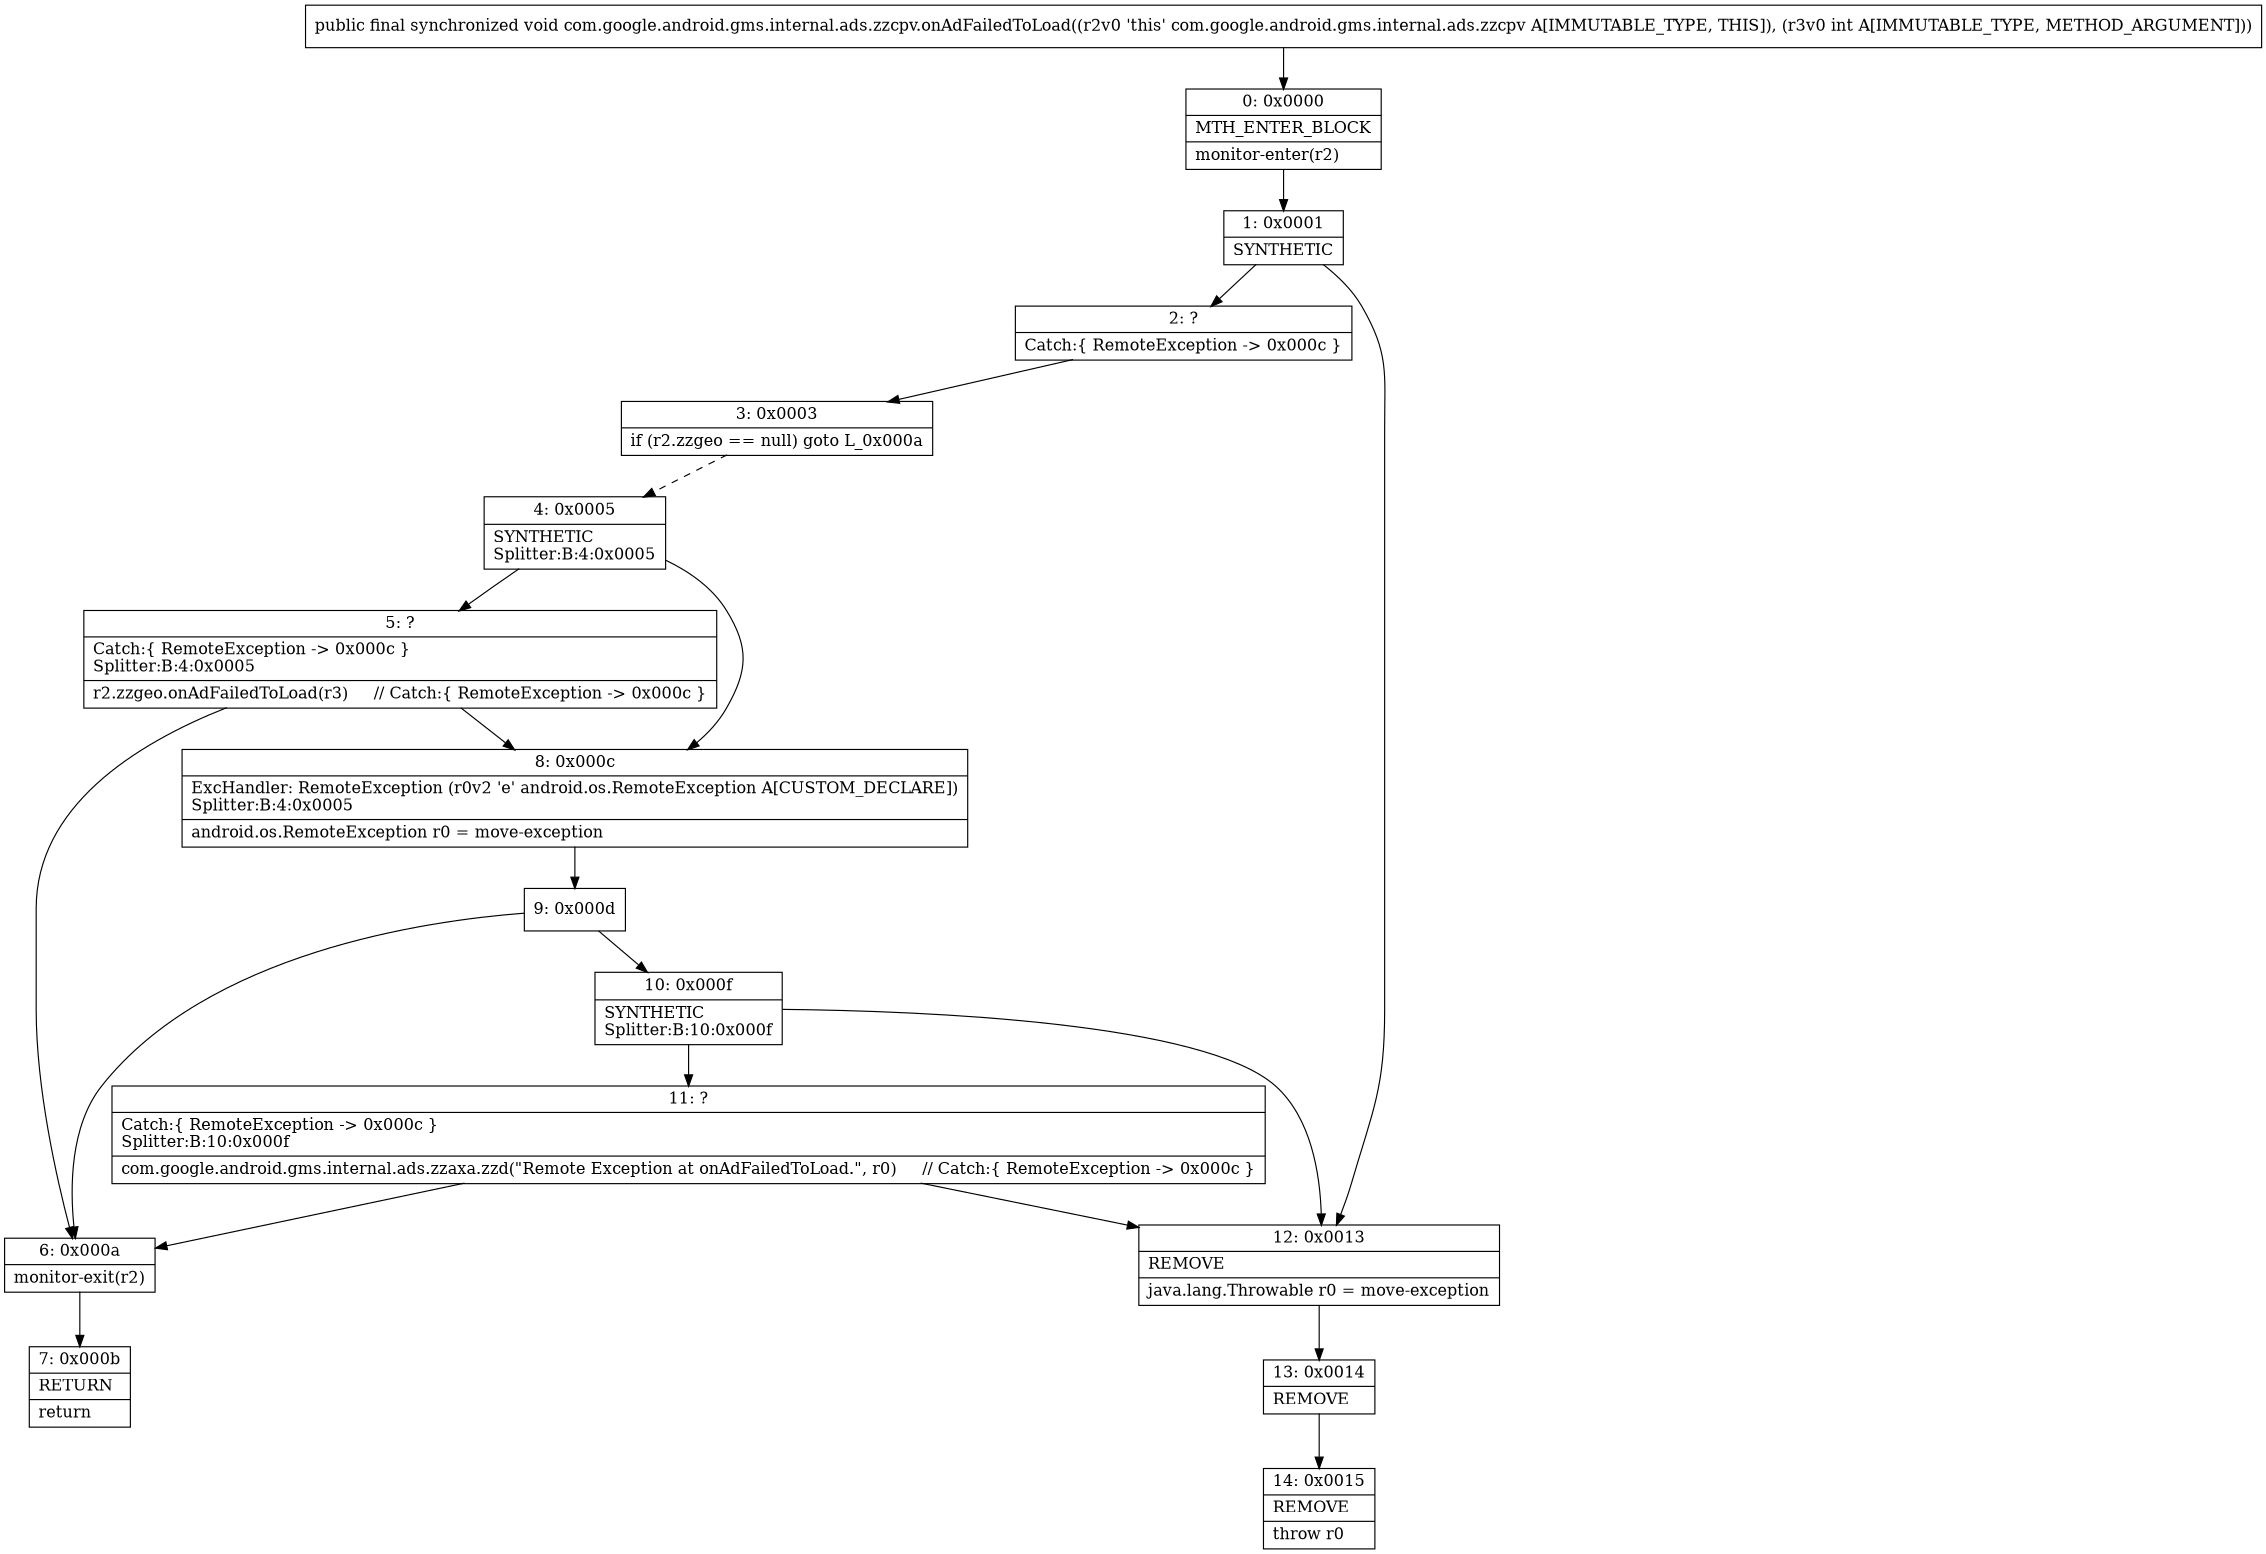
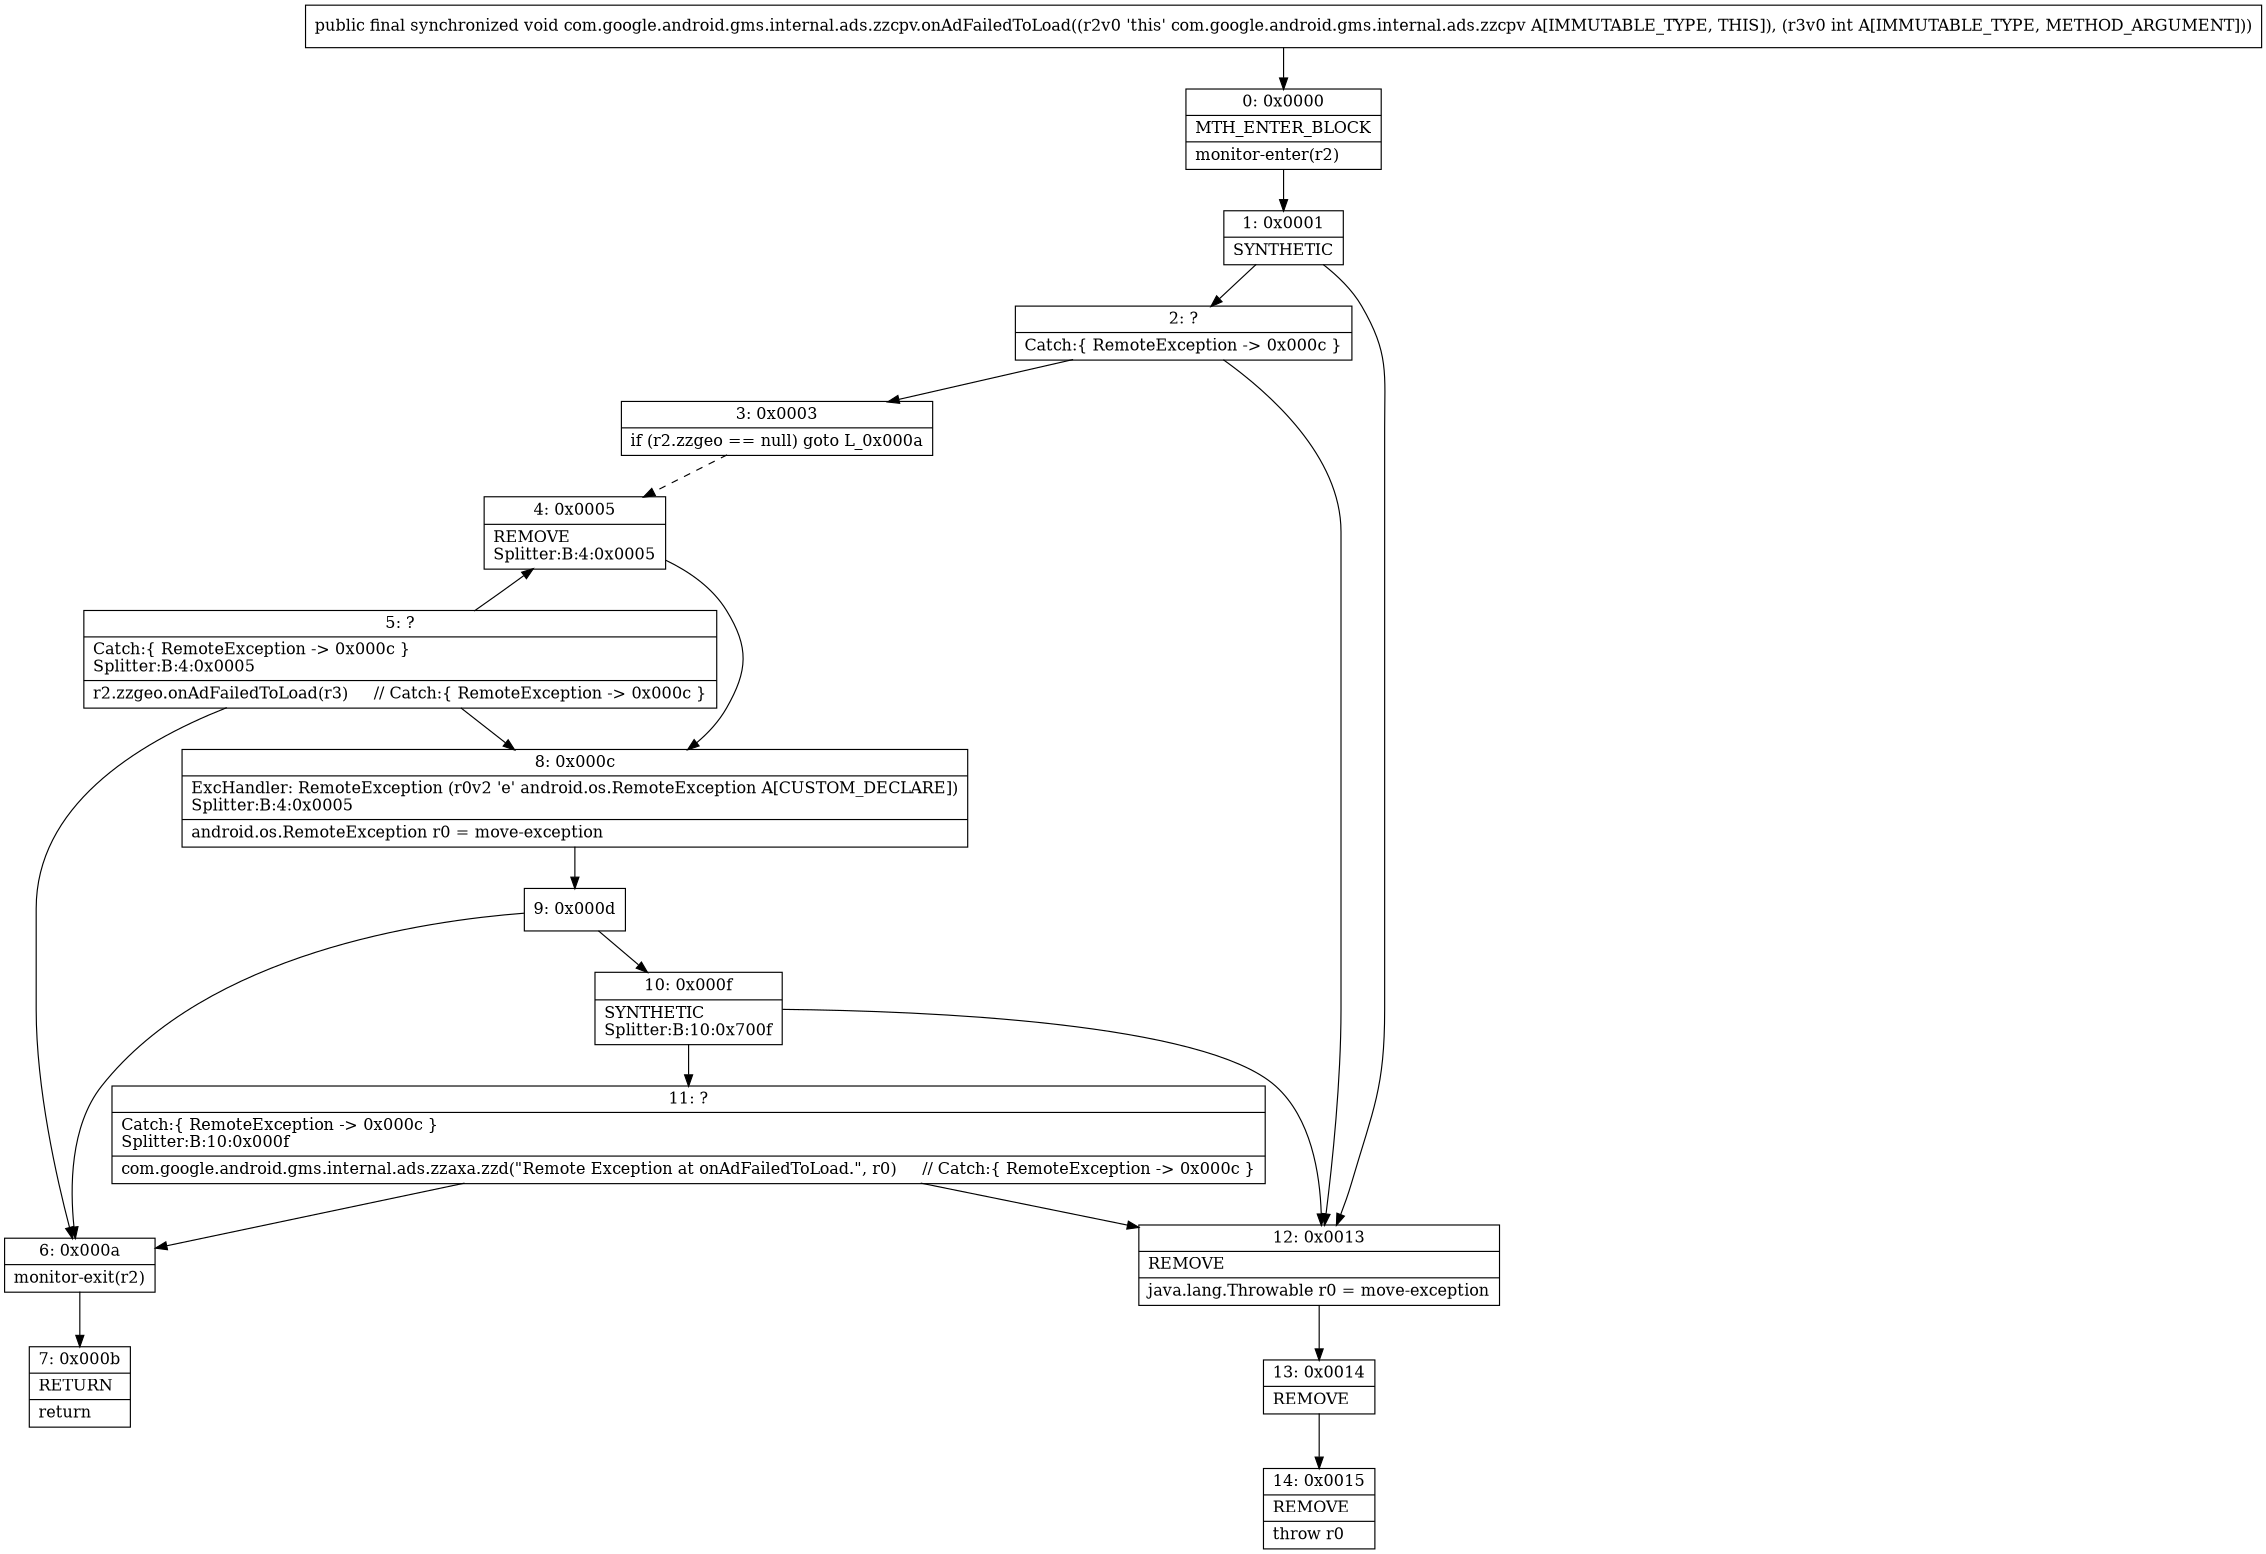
node "4: 0x0005": text "SYNTHETIC" -> "REMOVE"
edge "4: 0x0005" -> "5: ?": reversed
edge "2: ?" -> "12: 0x0013": added
node "10: 0x000f": text "Splitter:B:10:0x000f" -> "Splitter:B:10:0x700f"
